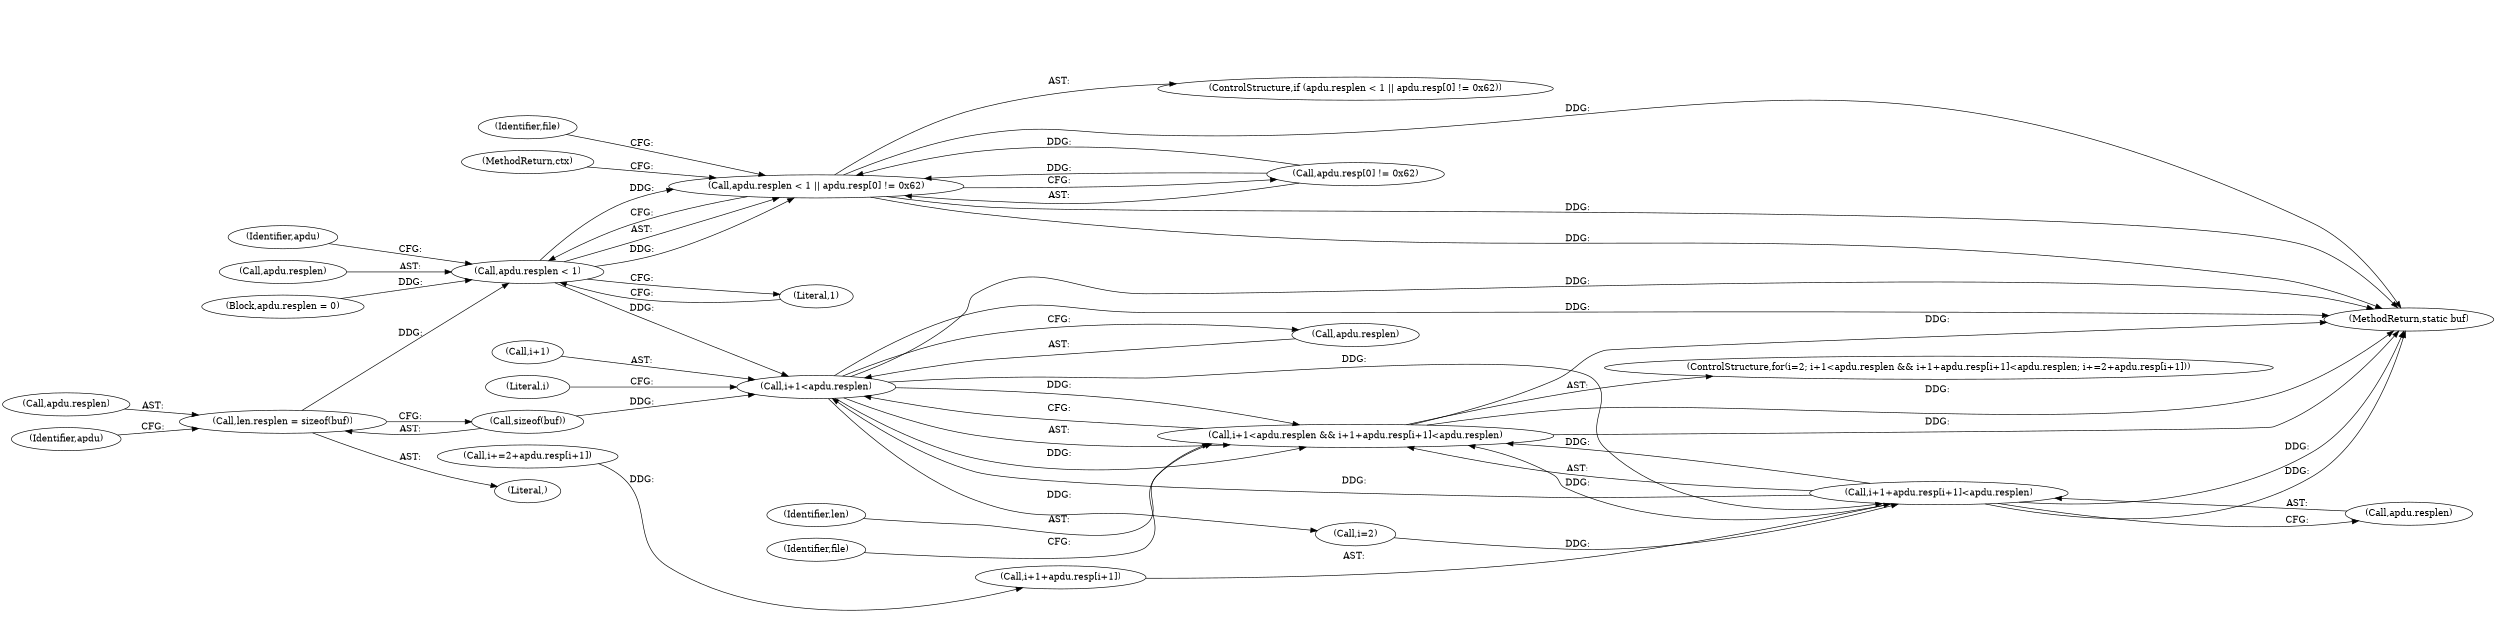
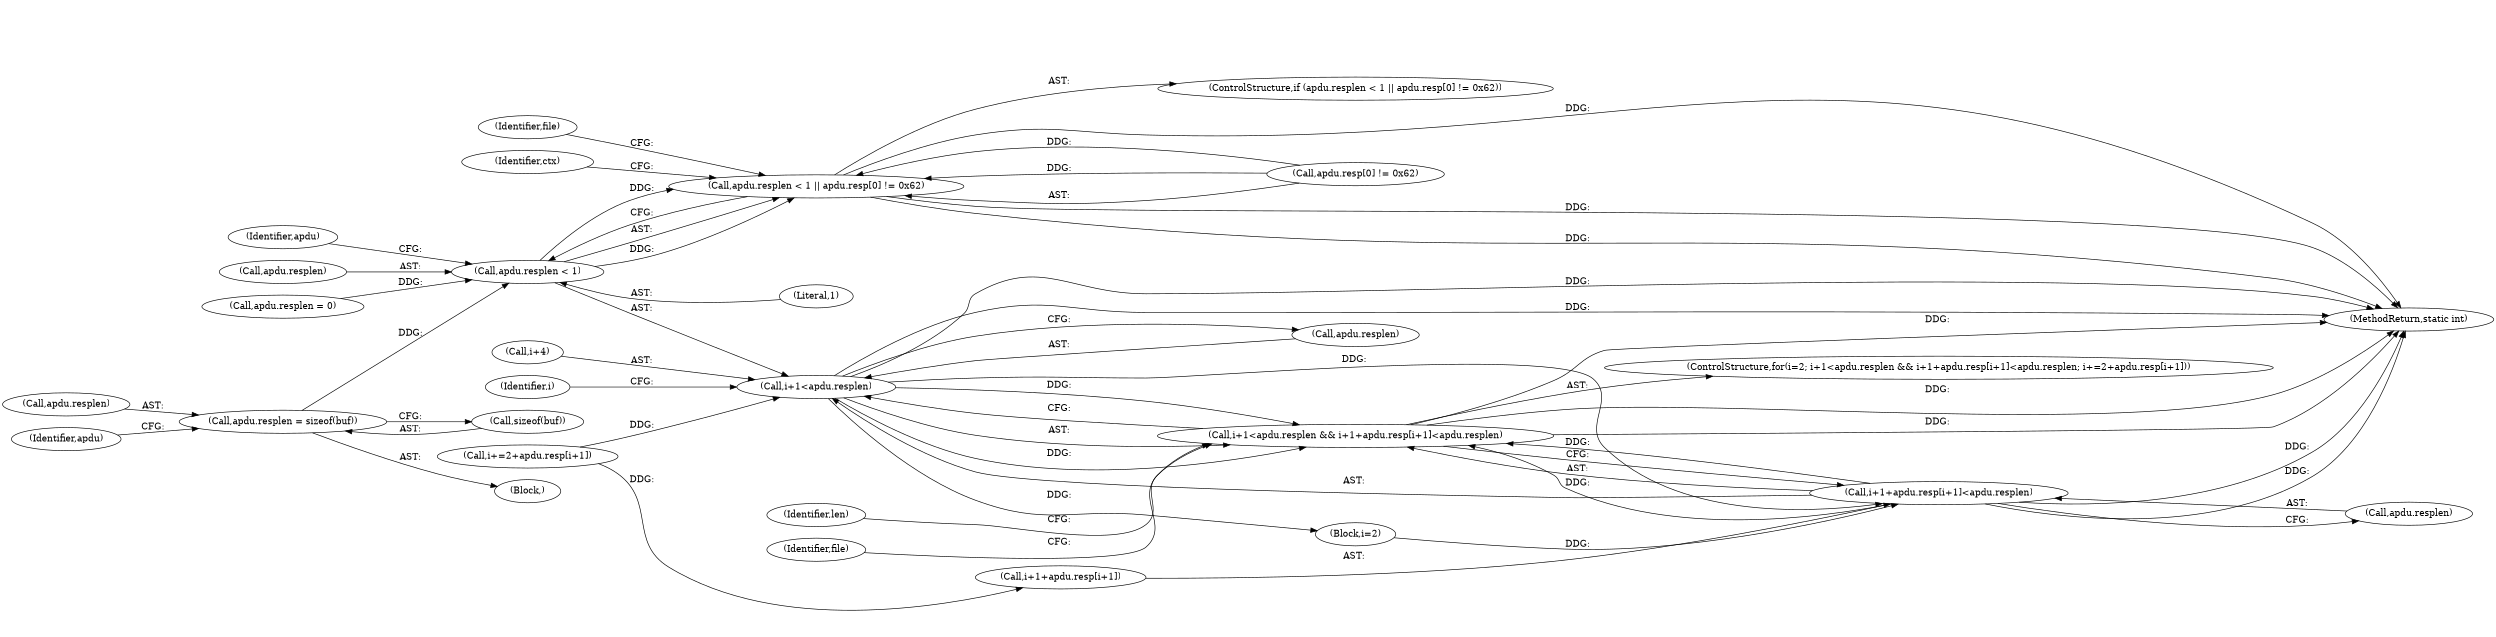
node "(MethodReturn,ctx)": label "(MethodReturn,ctx)" -> "(Identifier,ctx)"
edge "(Call,apdu.resplen < 1 || apdu.resp[0] != 0x62)" -> "(Call,apdu.resp[0] != 0x62)": removed, label "CFG:"
edge "(Call,apdu.resplen < 1)" -> "(Literal,1)": removed, label "CFG:"
edge "(Literal,1)" -> "(Call,apdu.resplen < 1)": label "CFG: " -> "AST: "
node "(Block,apdu.resplen = 0)": label "(Block,apdu.resplen = 0)" -> "(Call,apdu.resplen = 0)"
edge "(Call,apdu.resplen < 1)" -> "(Call,i+1<apdu.resplen)": label "DDG: " -> "AST: "
node "(MethodReturn,static buf)": label "(MethodReturn,static buf)" -> "(MethodReturn,static int)"
node "(Call,i+1)": label "(Call,i+1)" -> "(Call,i+4)"
node "(Literal,i)": label "(Literal,i)" -> "(Identifier,i)"
edge "(Call,sizeof(buf))" -> "(Call,i+1<apdu.resplen)": now "(Call,i+=2+apdu.resp[i+1])" -> "(Call,i+1<apdu.resplen)"
node "(Call,len.resplen = sizeof(buf))": label "(Call,len.resplen = sizeof(buf))" -> "(Call,apdu.resplen = sizeof(buf))"
edge "(Call,i+1<apdu.resplen && i+1+apdu.resp[i+1]<apdu.resplen)" -> "(Call,i+1+apdu.resp[i+1]<apdu.resplen)": added, label "CFG:"
edge "(Call,i+1+apdu.resp[i+1]<apdu.resplen)" -> "(Call,i+1<apdu.resplen)": label "DDG: " -> "AST: "
node "(Literal,)": label "(Literal,)" -> "(Block,)"
edge "(Identifier,len)" -> "(Call,i+1<apdu.resplen && i+1+apdu.resp[i+1]<apdu.resplen)": label "AST: " -> "CFG: "
node "(Call,i=2)": label "(Call,i=2)" -> "(Block,i=2)"
